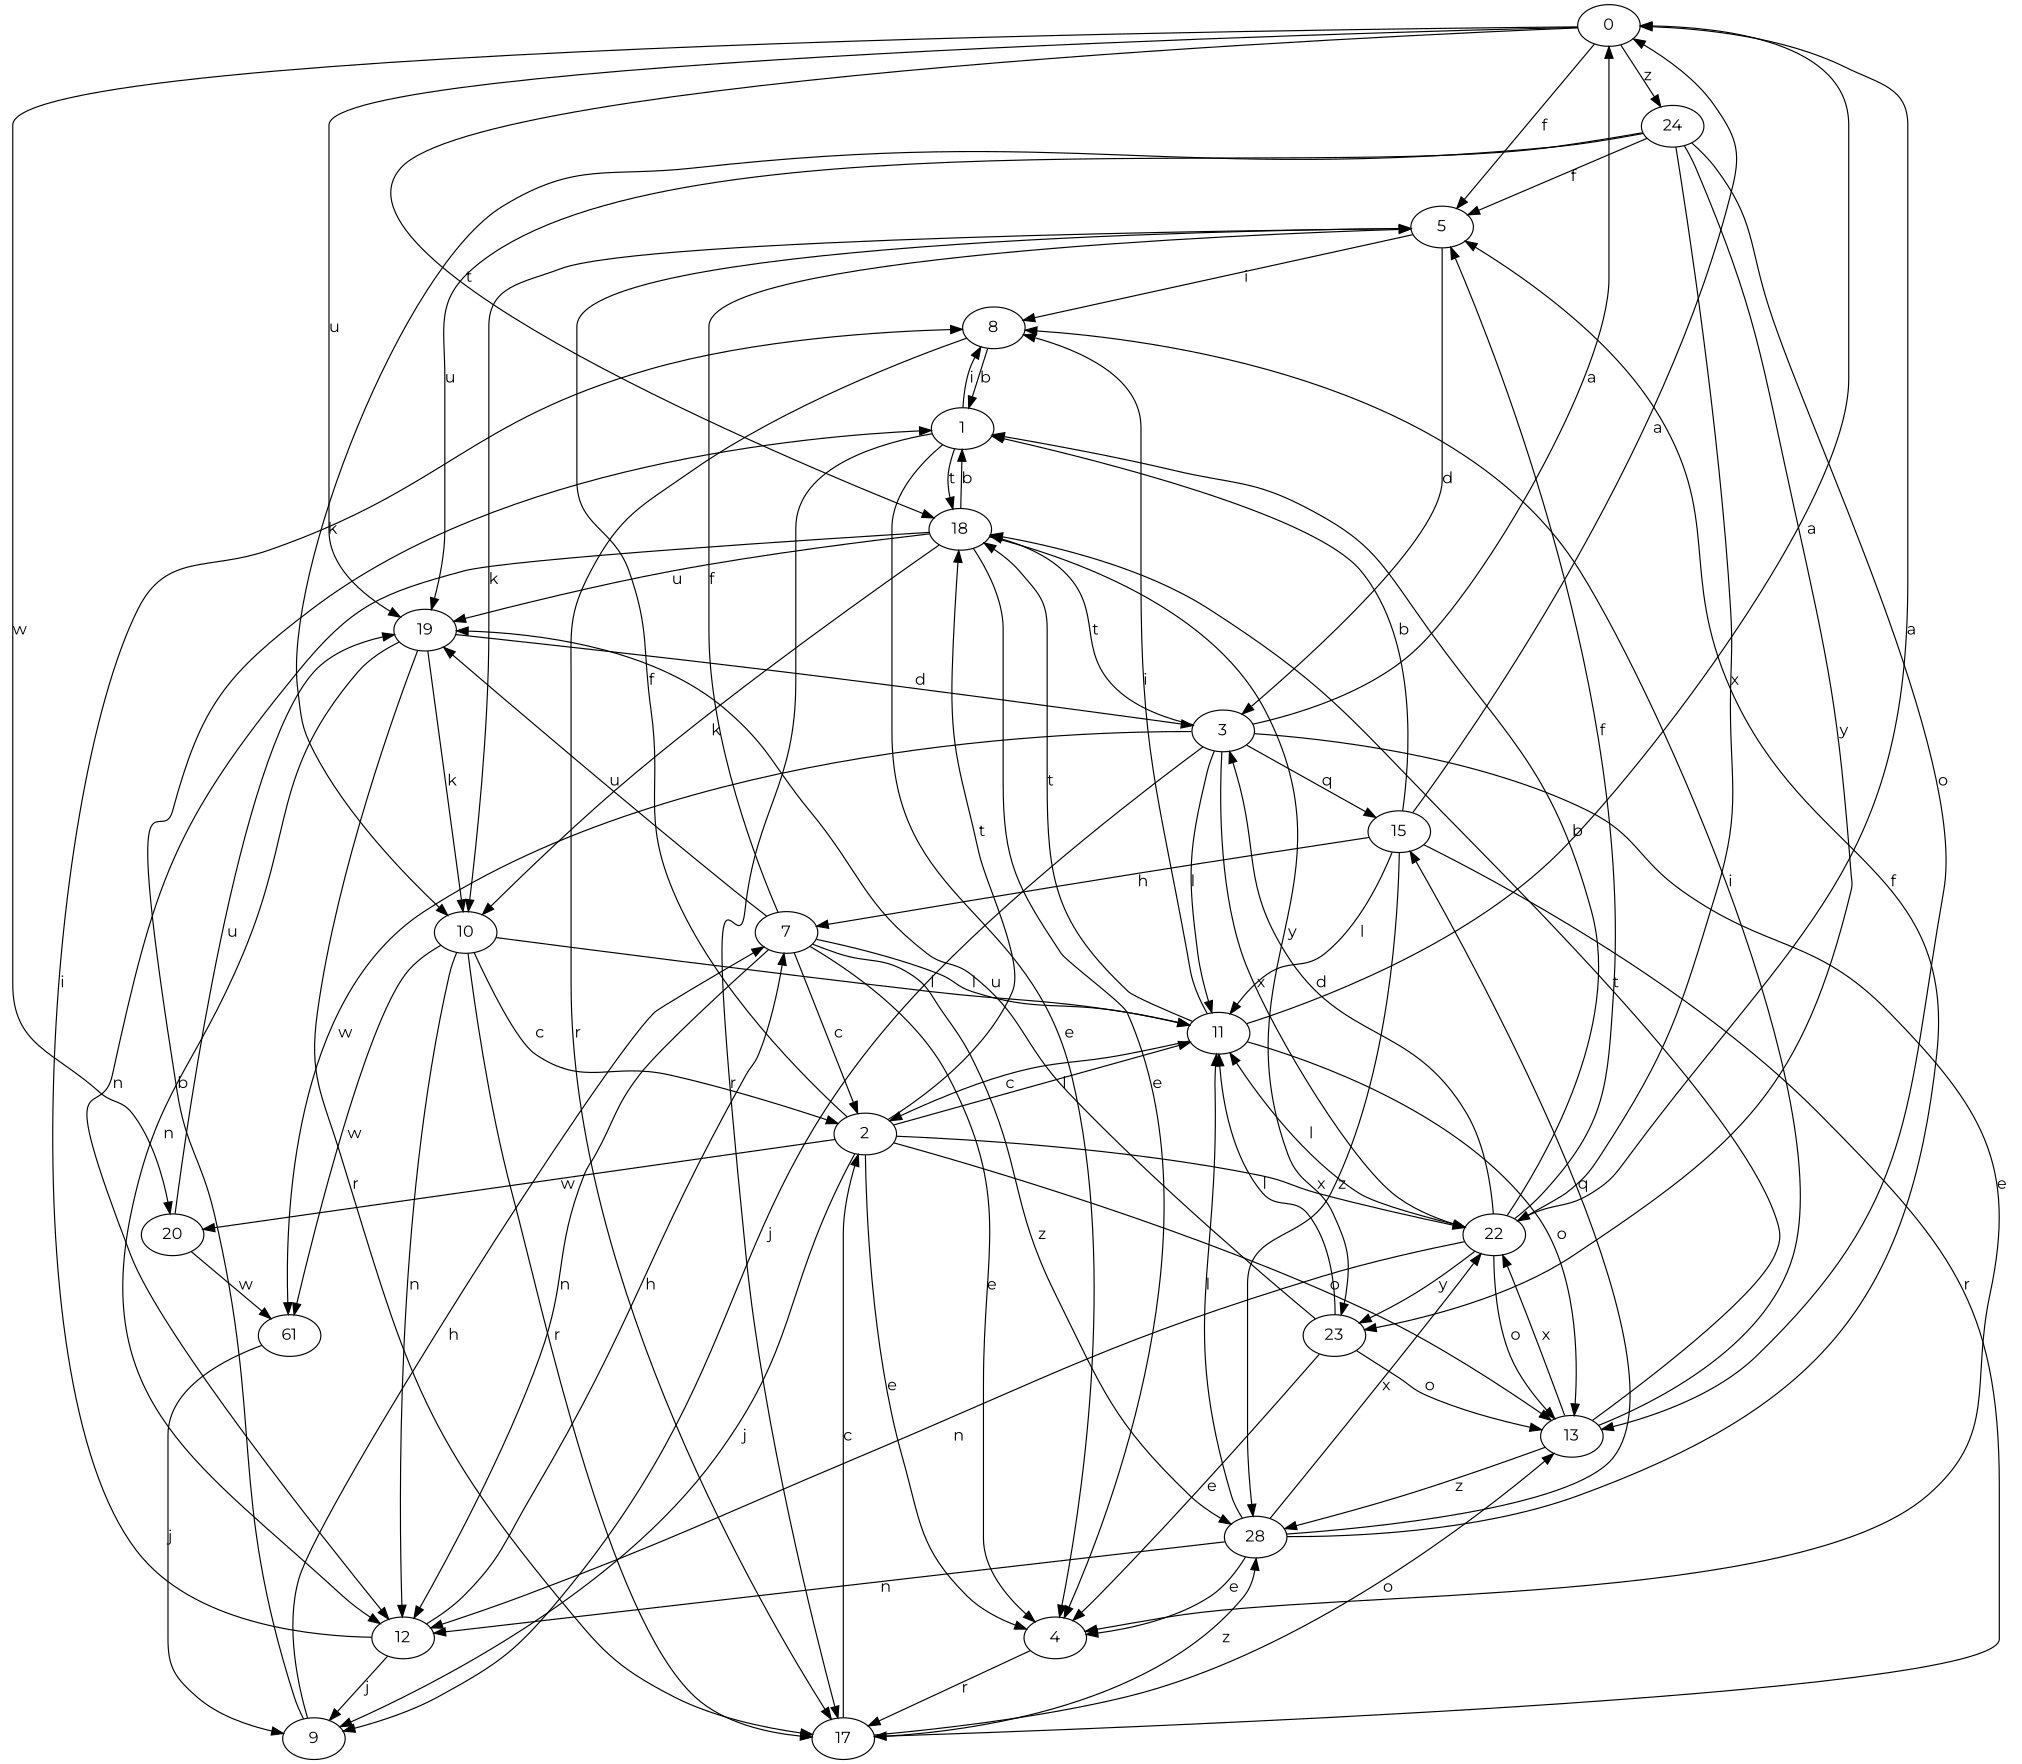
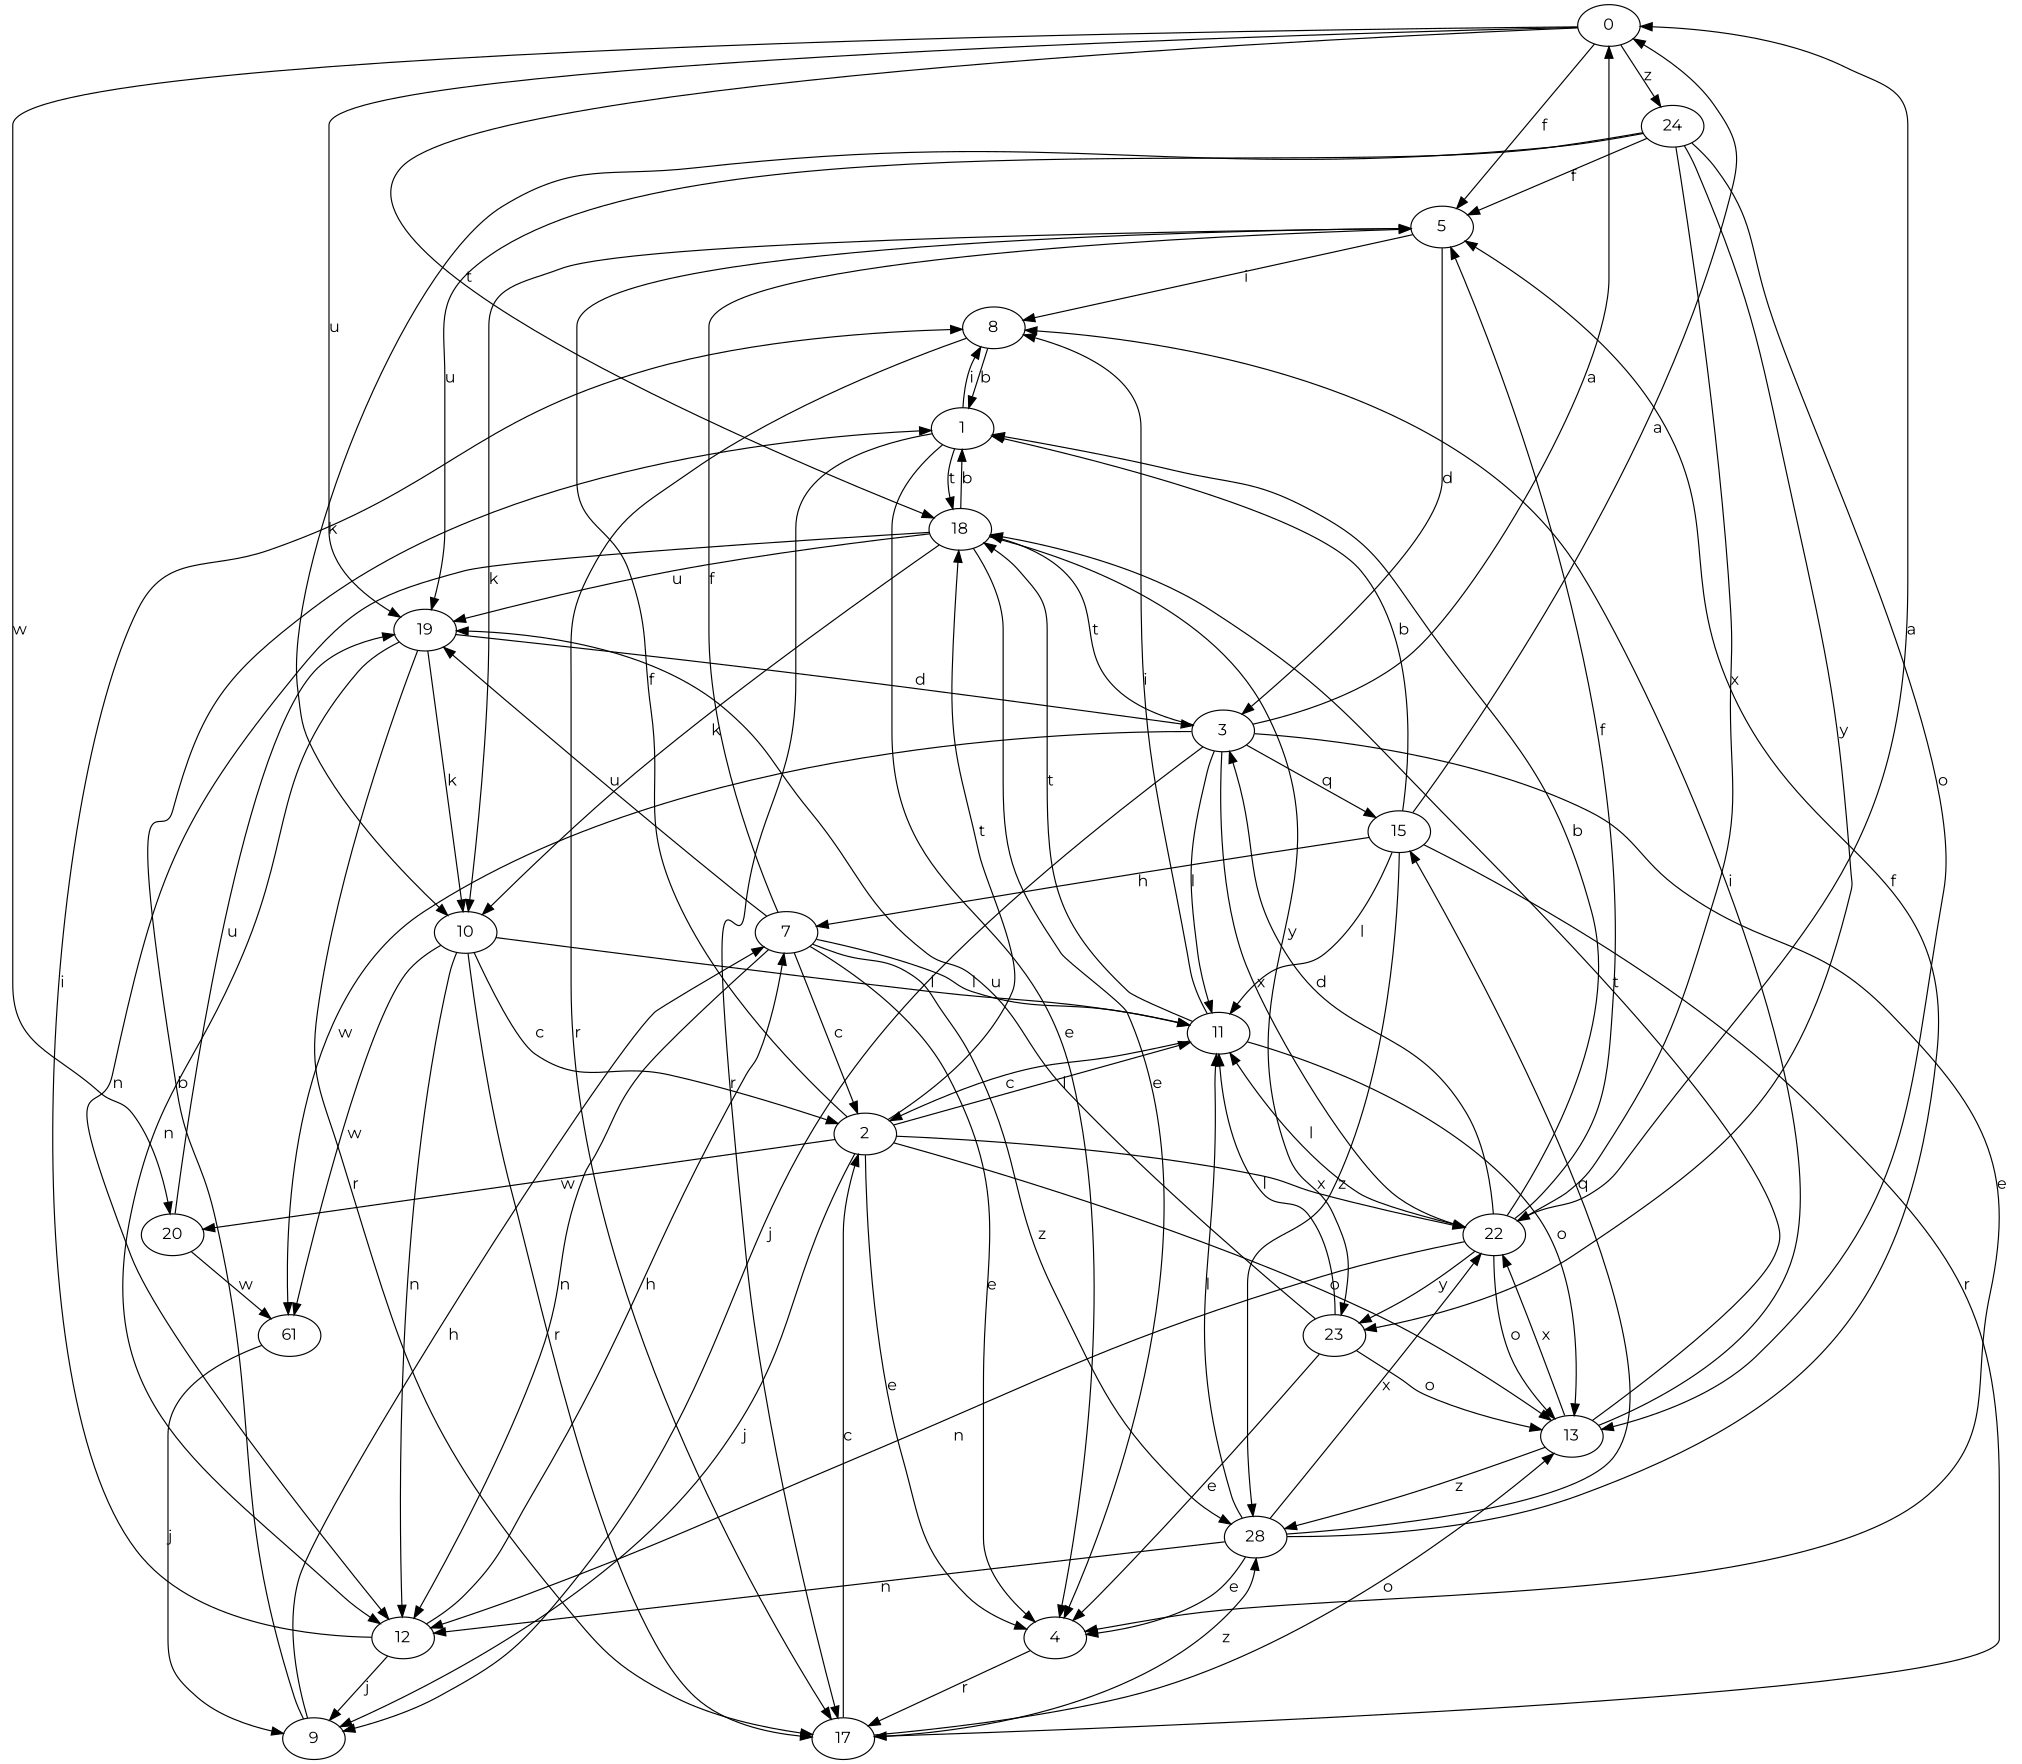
edge "11" -> "0": removed, label "a"
